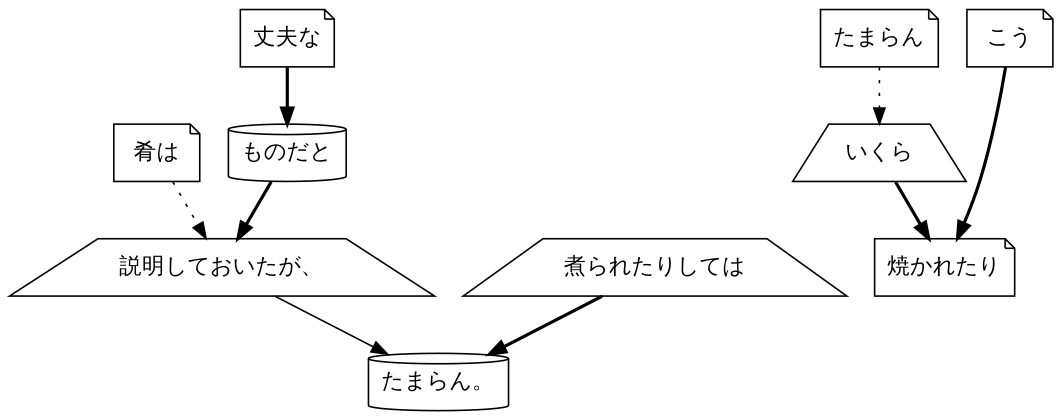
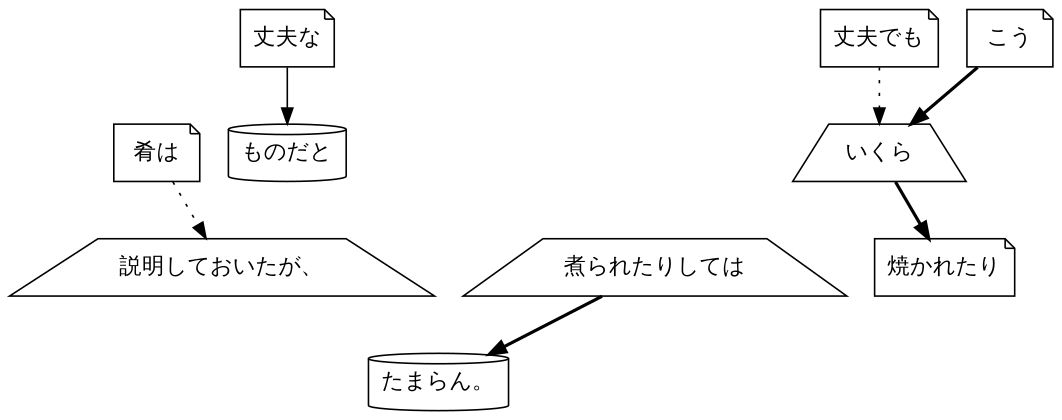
node "たまらん": label "たまらん" -> "丈夫でも"
edge "丈夫な" -> "ものだと": style bold -> solid
edge "こう" -> "焼かれたり": now "こう" -> "いくら"
edge "ものだと" -> "説明しておいたが、": removed
edge "説明しておいたが、" -> "たまらん。": removed
